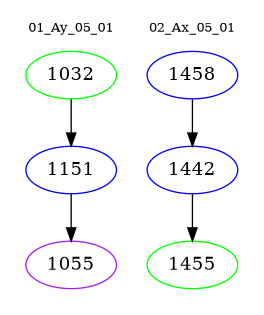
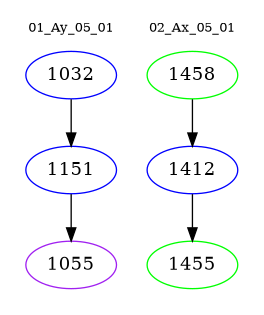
node "1032": color green -> blue
node "1458": color blue -> green
node "1442": label "1442" -> "1412"
